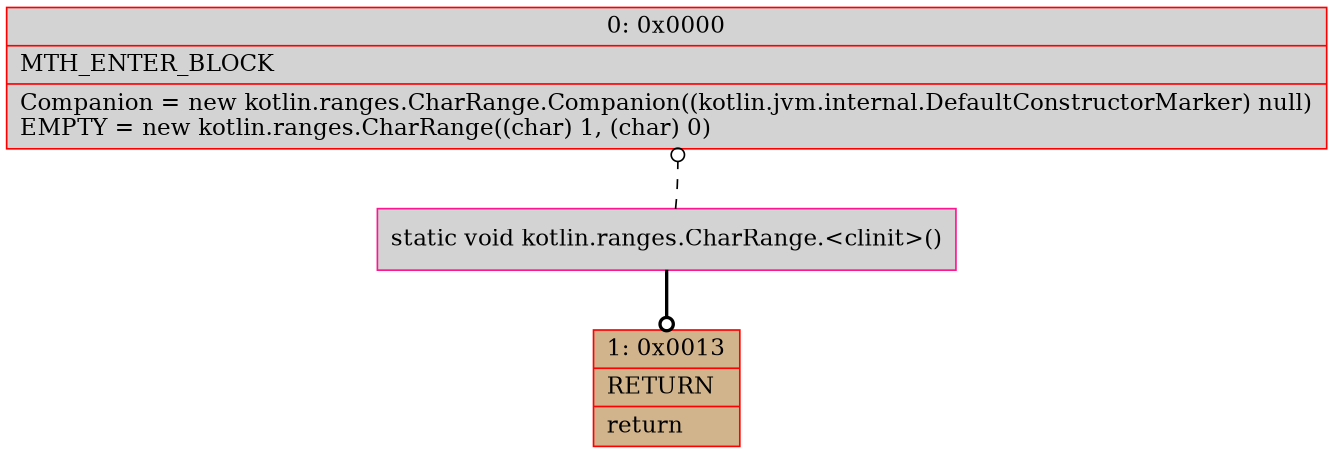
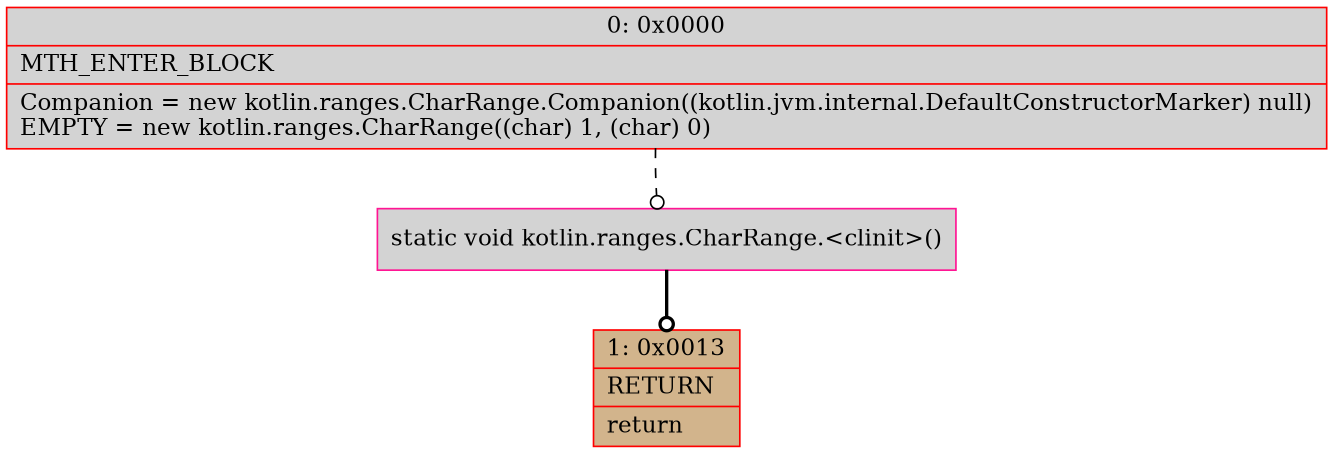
edge "static void kotlin.ranges.CharRange.<clinit>()" -> "0: 0x0000": reversed
